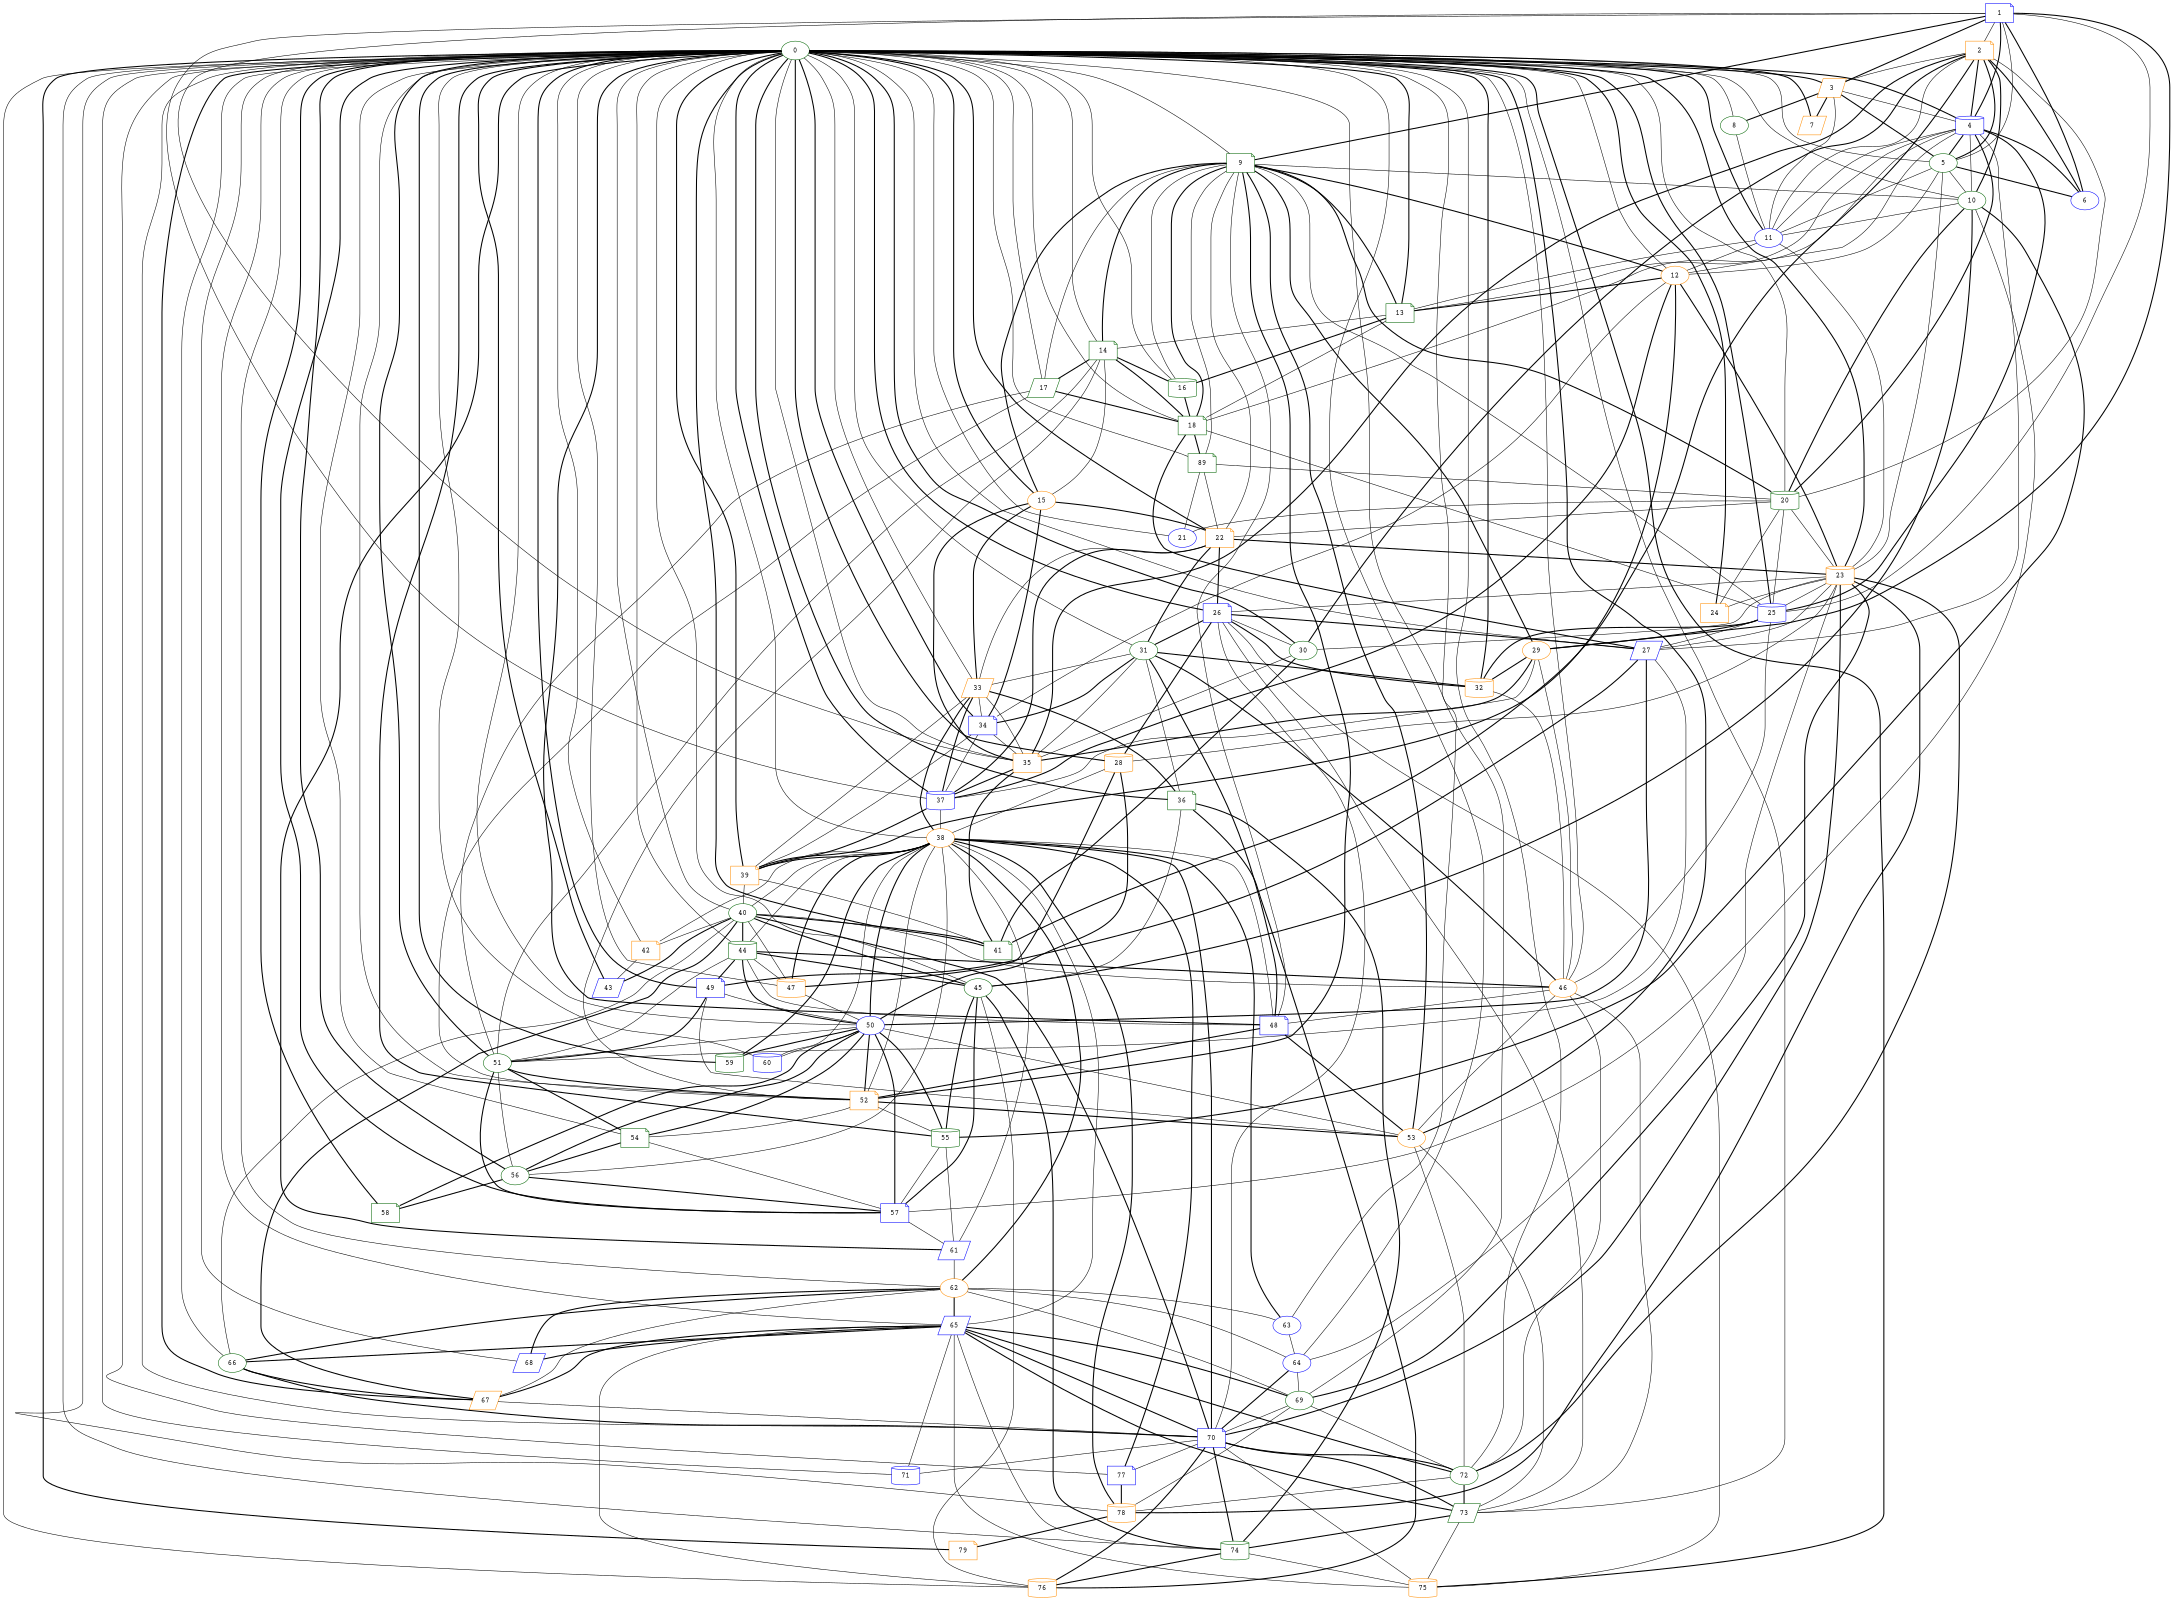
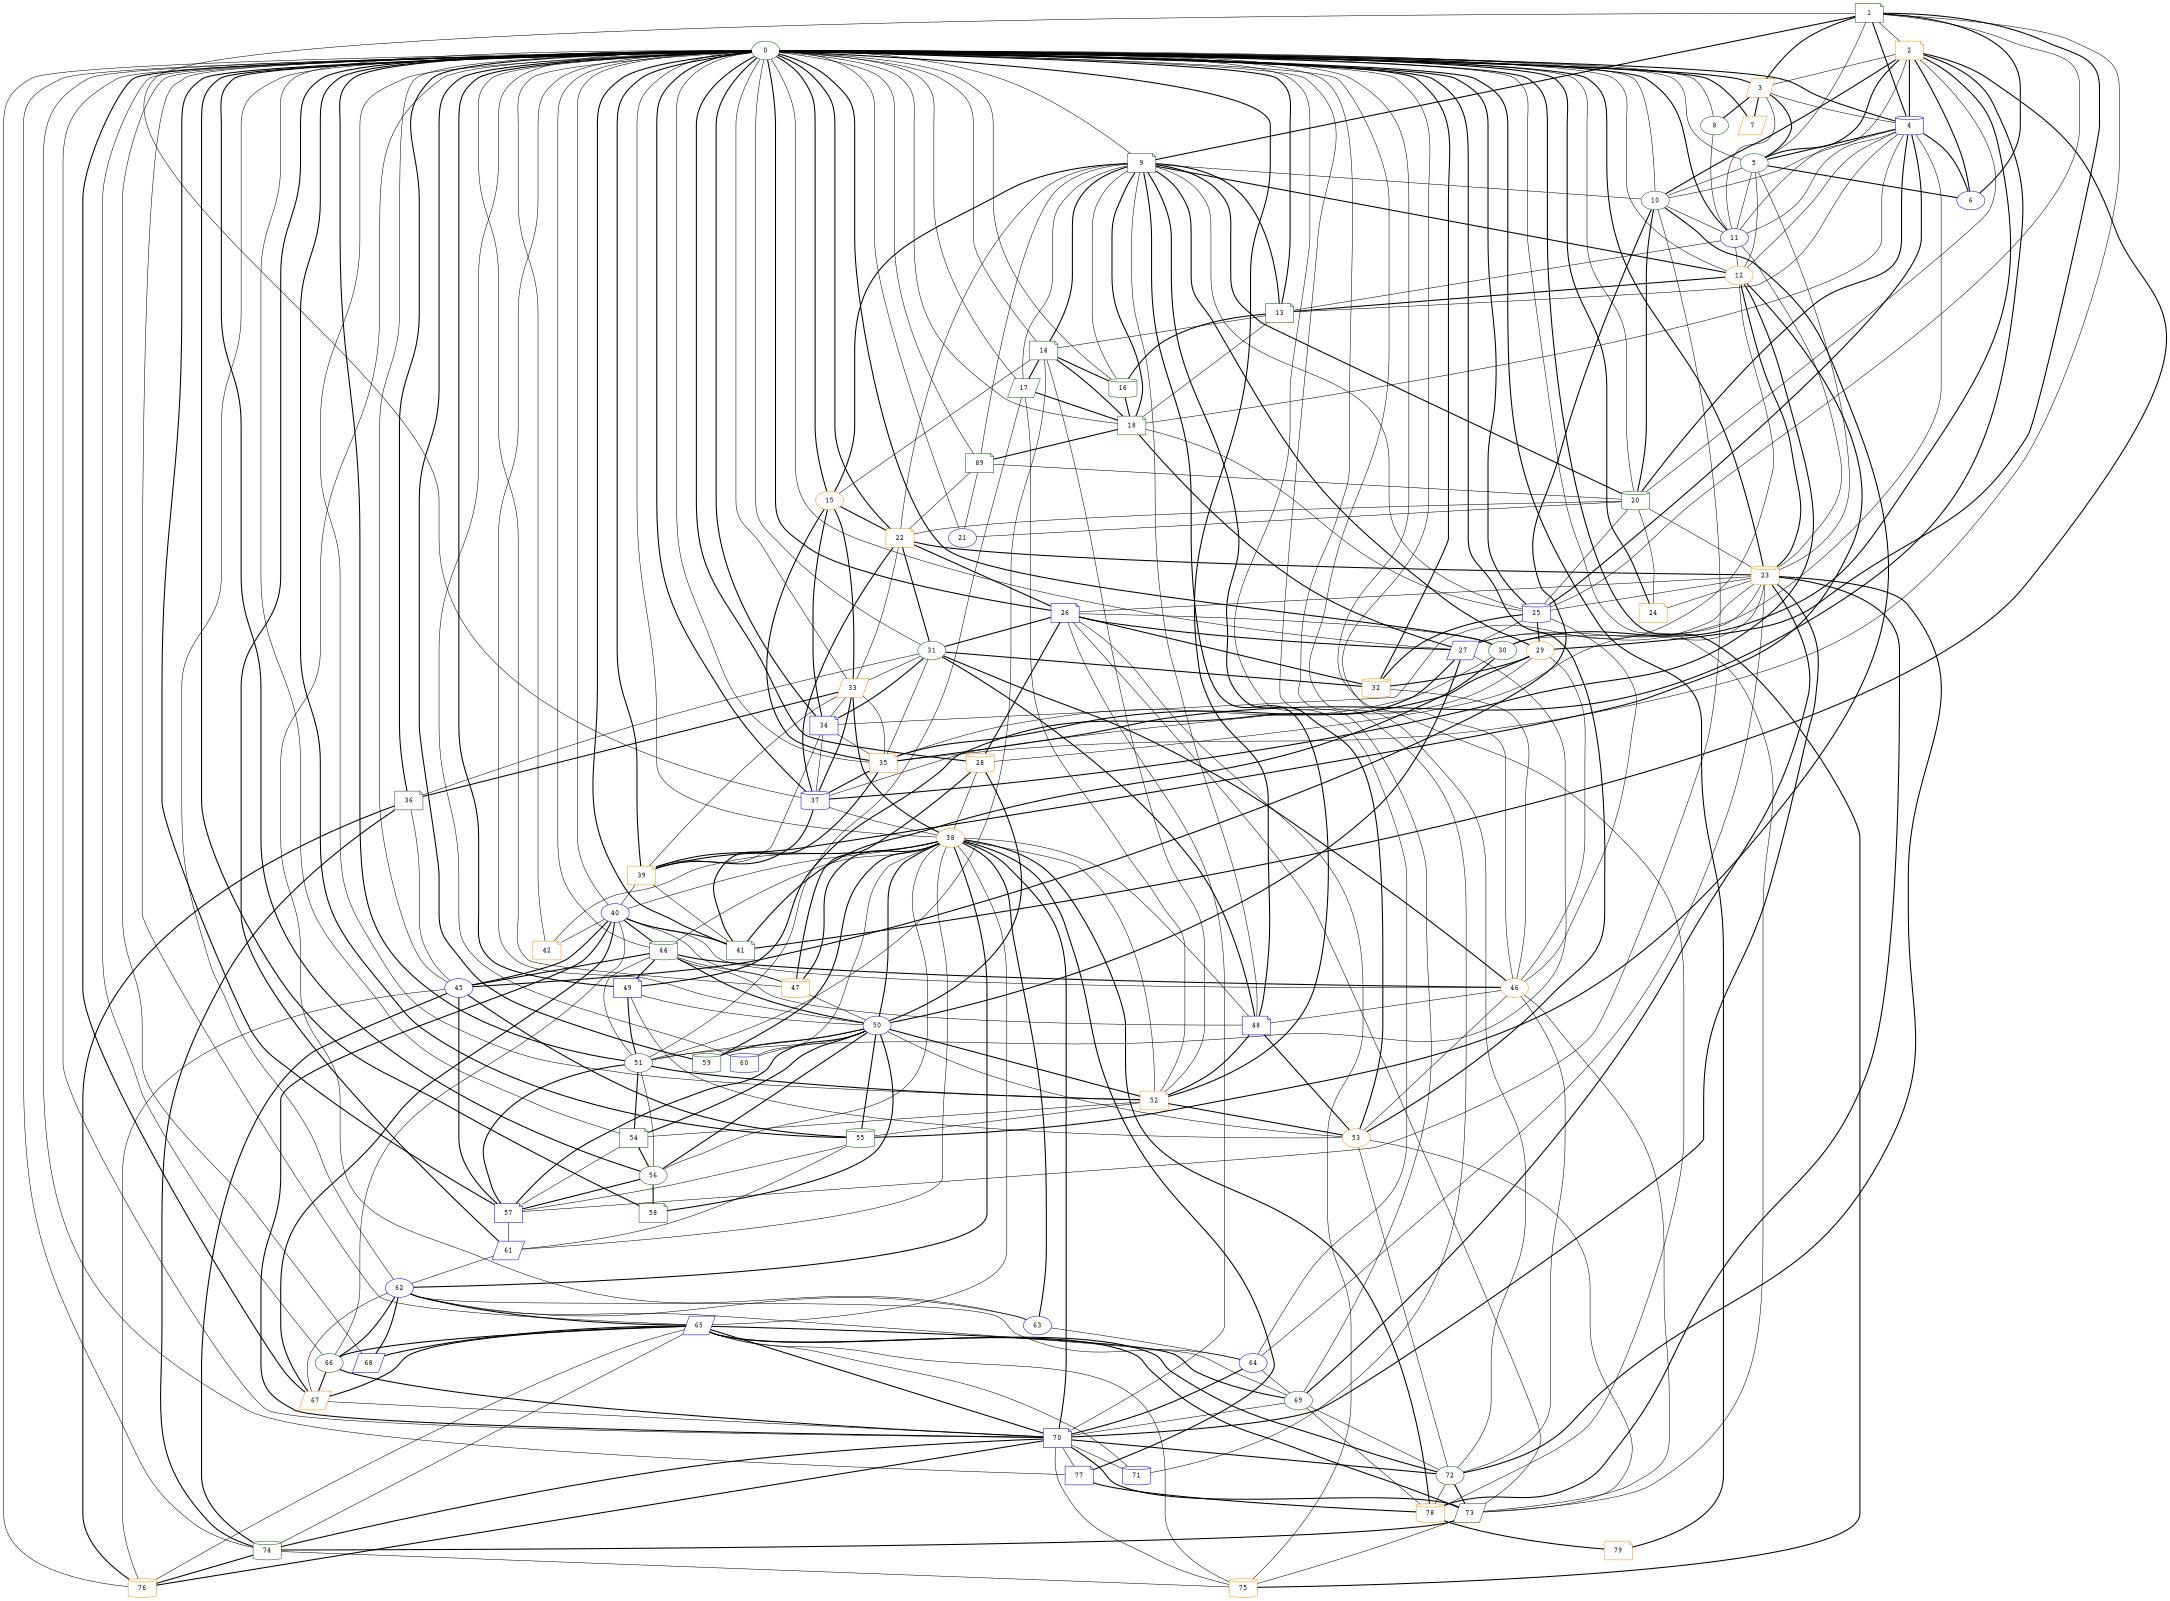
node "1": color blue -> darkgreen
node "40": color darkgreen -> blue
node "43": removed
node "45": color darkgreen -> blue
node "62": color darkorange -> blue
